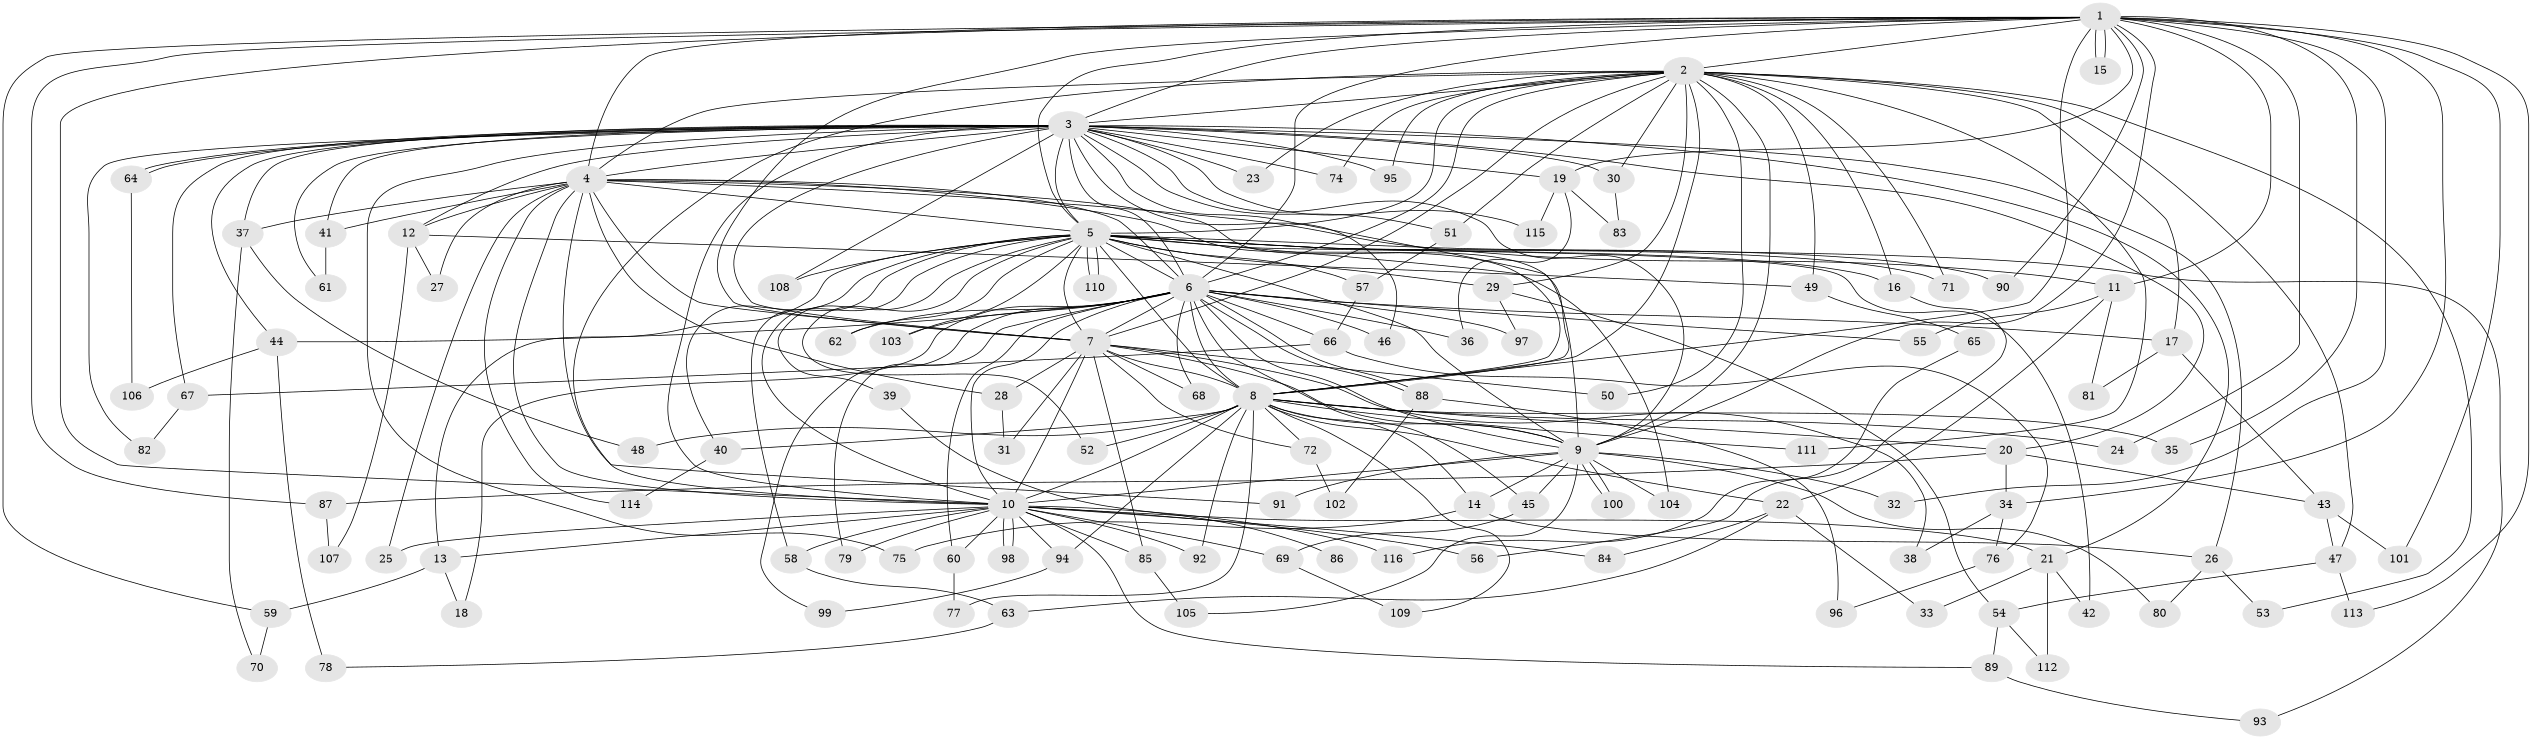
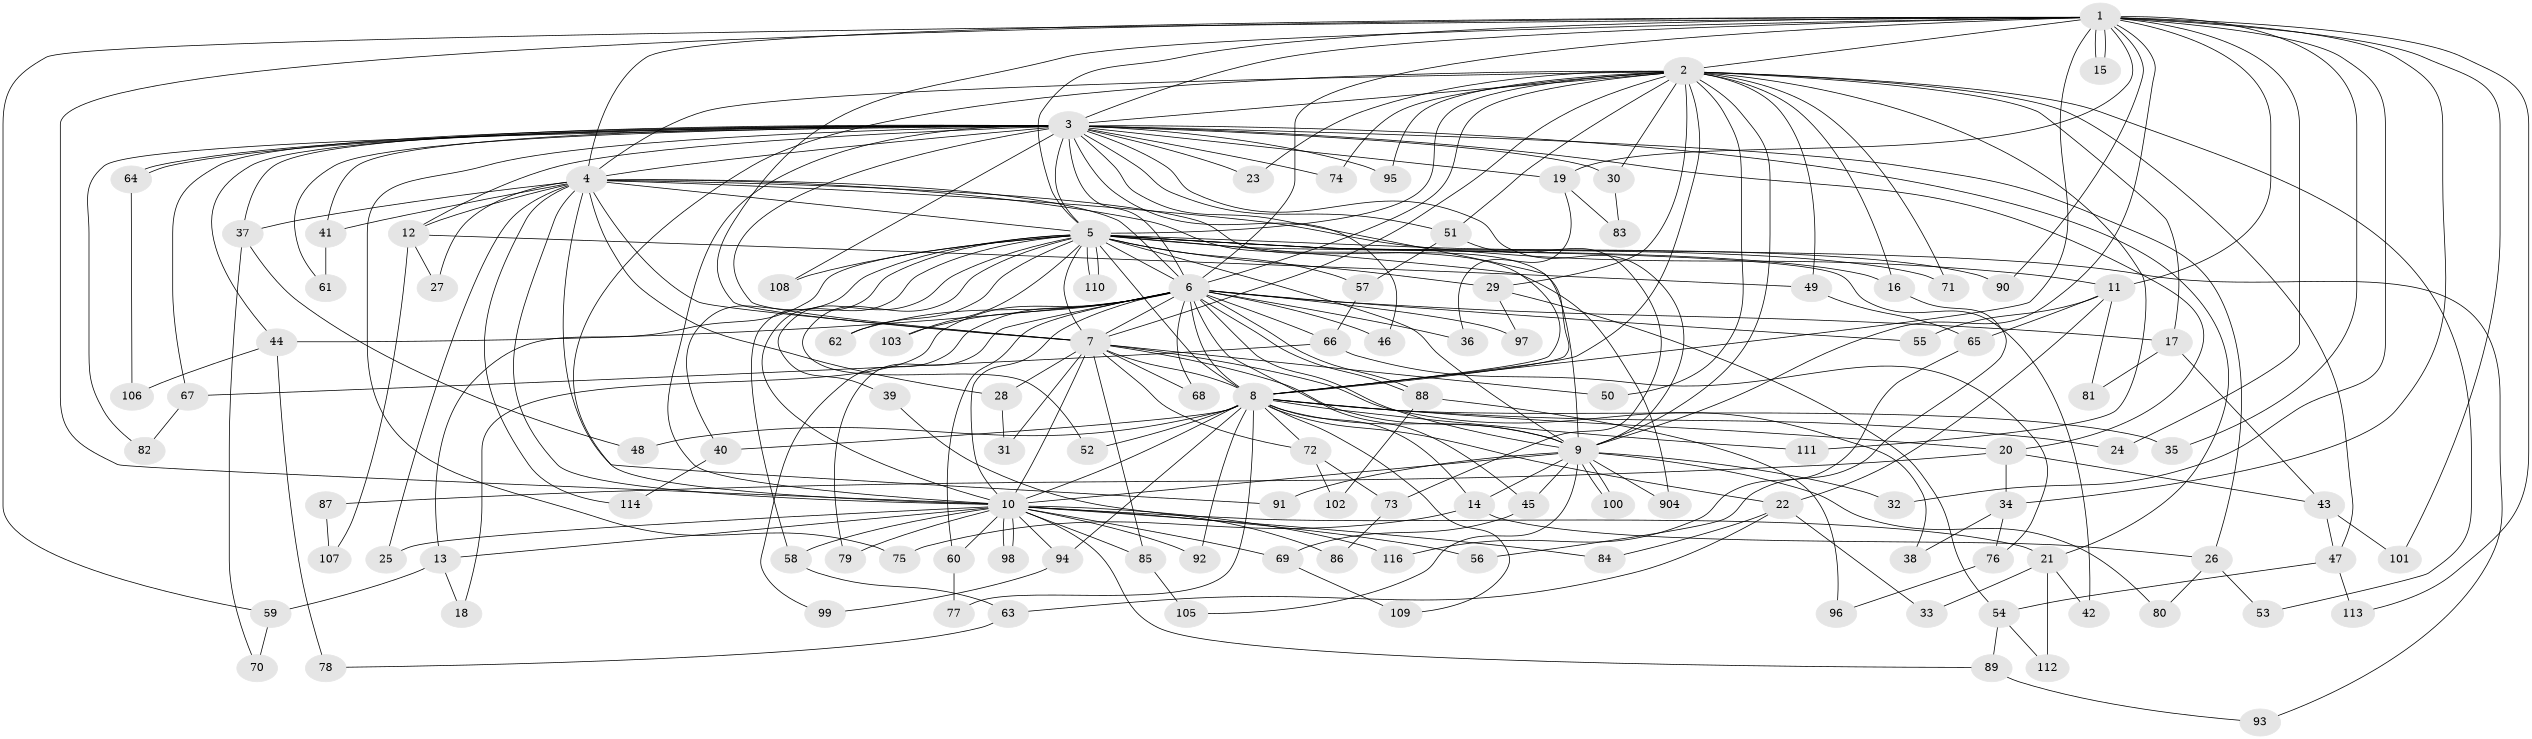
edge "1" -- "87": removed
node "115": removed
edge "11" -- "65": added
node "73": added
node "104": label "104" -> "904"
